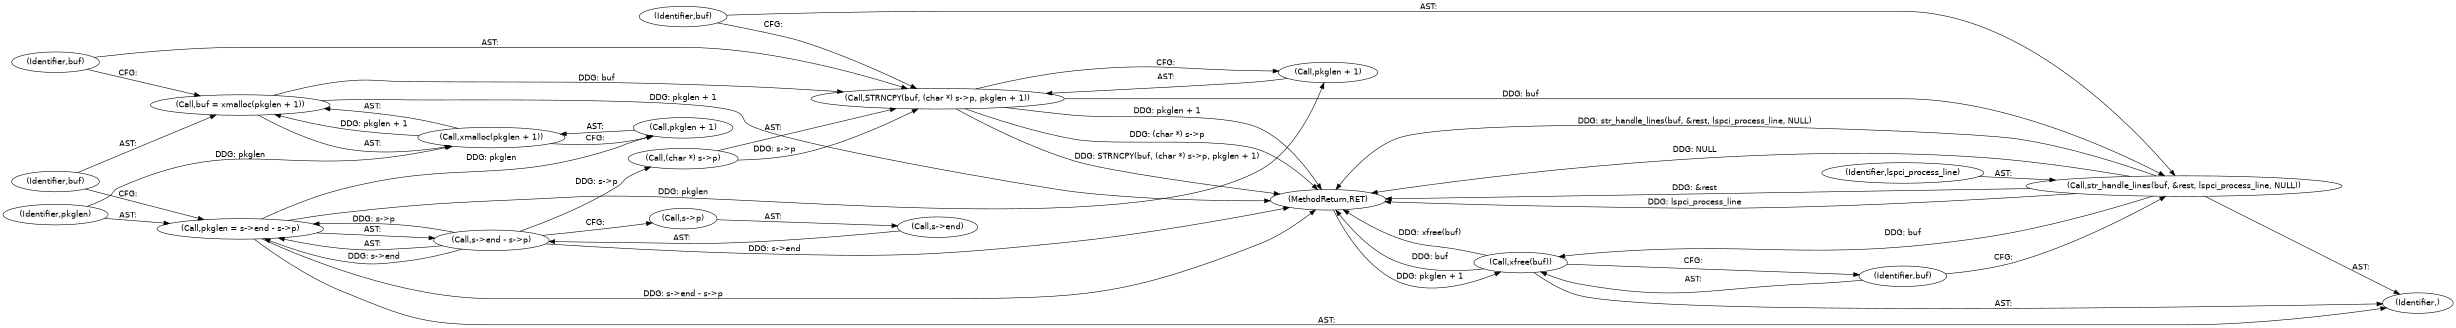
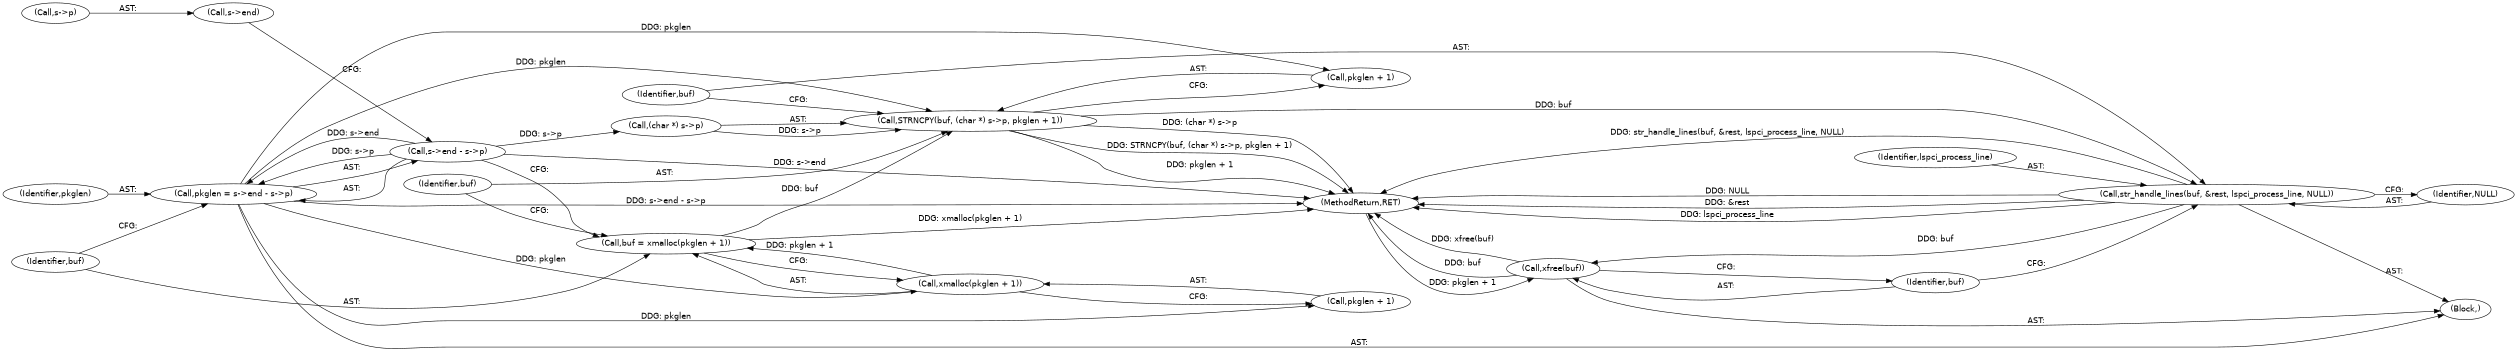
edge "(Call,pkglen = s->end - s->p)" -> "(Call,STRNCPY(buf, (char *) s->p, pkglen + 1))": added, label "DDG: pkglen"
edge "(Call,buf = xmalloc(pkglen + 1))" -> "(MethodReturn,RET)": label "DDG: pkglen + 1" -> "DDG: xmalloc(pkglen + 1)"
edge "(Call,buf = xmalloc(pkglen + 1))" -> "(Call,xmalloc(pkglen + 1))": label "AST: " -> "CFG: "
edge "(Identifier,pkglen)" -> "(Call,xmalloc(pkglen + 1))": now "(Call,pkglen = s->end - s->p)" -> "(Call,xmalloc(pkglen + 1))"
node "(Identifier,NULL)": added
edge "(Call,s->end - s->p)" -> "(Call,s->p)": now "(Call,s->end - s->p)" -> "(Call,buf = xmalloc(pkglen + 1))"
edge "(Call,s->end)" -> "(Call,s->end - s->p)": label "AST: " -> "CFG: "
node "(Identifier,)": label "(Identifier,)" -> "(Block,)"
